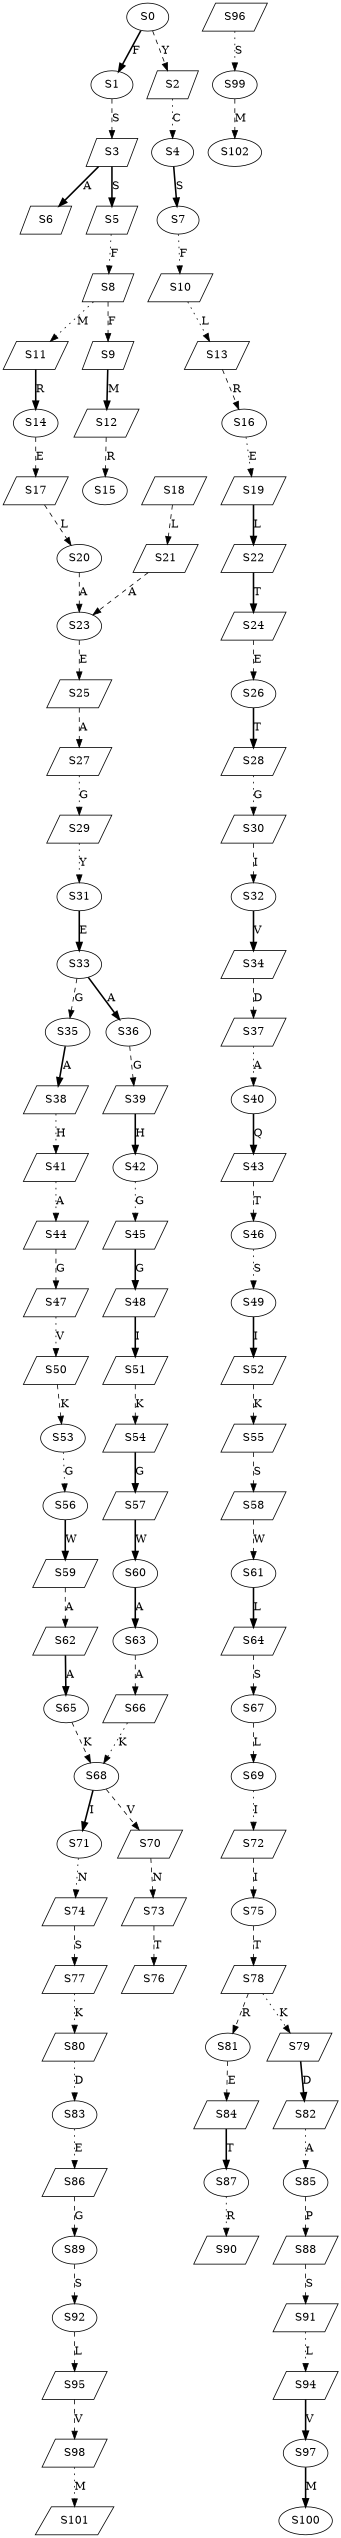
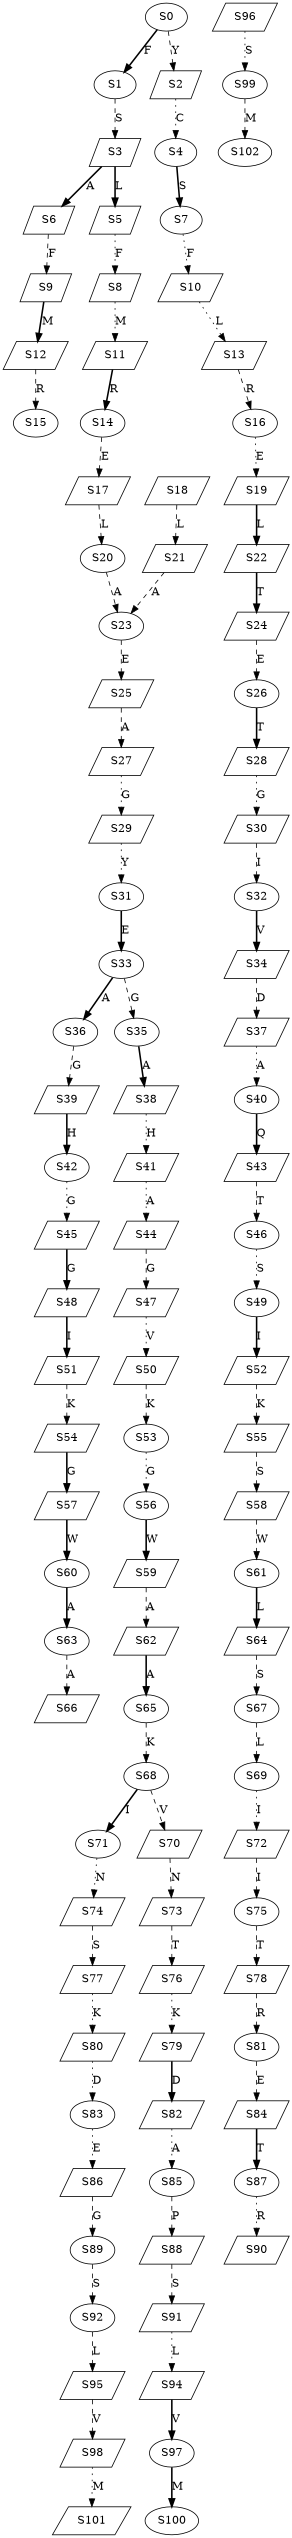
edge "S3" -> "S5": label "S" -> "L"
edge "S8" -> "S9": now "S6" -> "S9"
edge "S66" -> "S68": removed, label "K"
edge "S78" -> "S79": now "S76" -> "S79"
